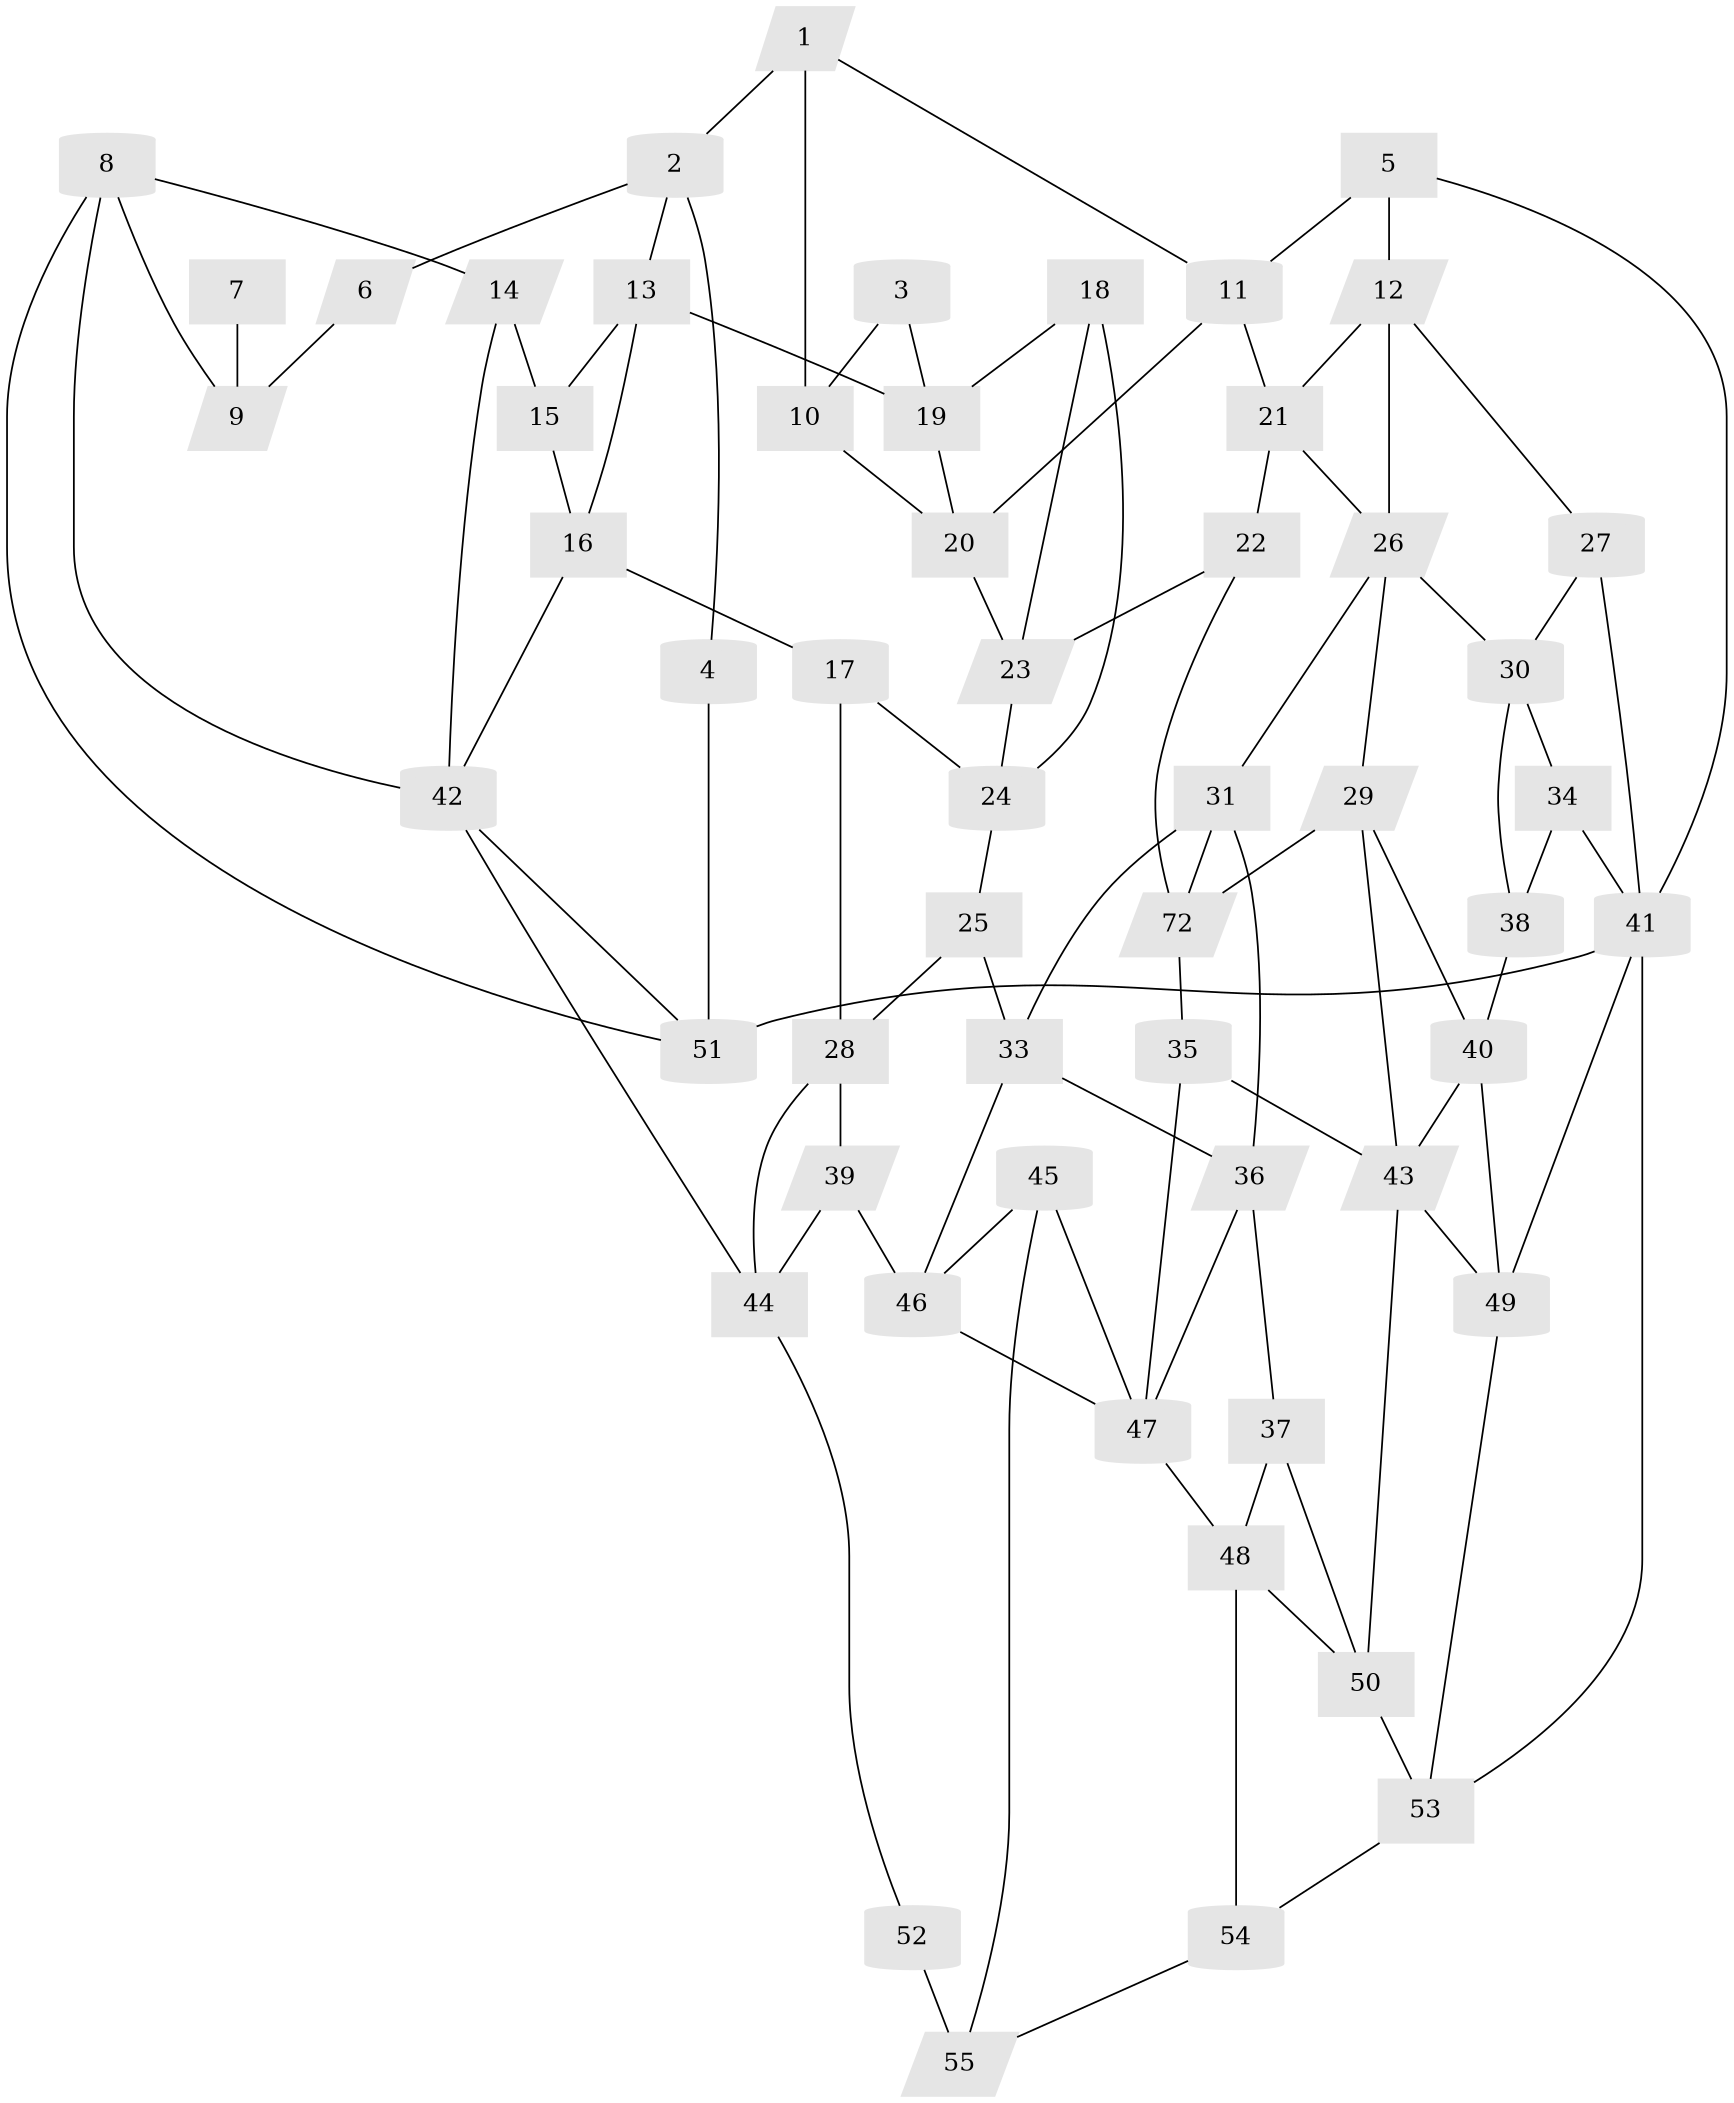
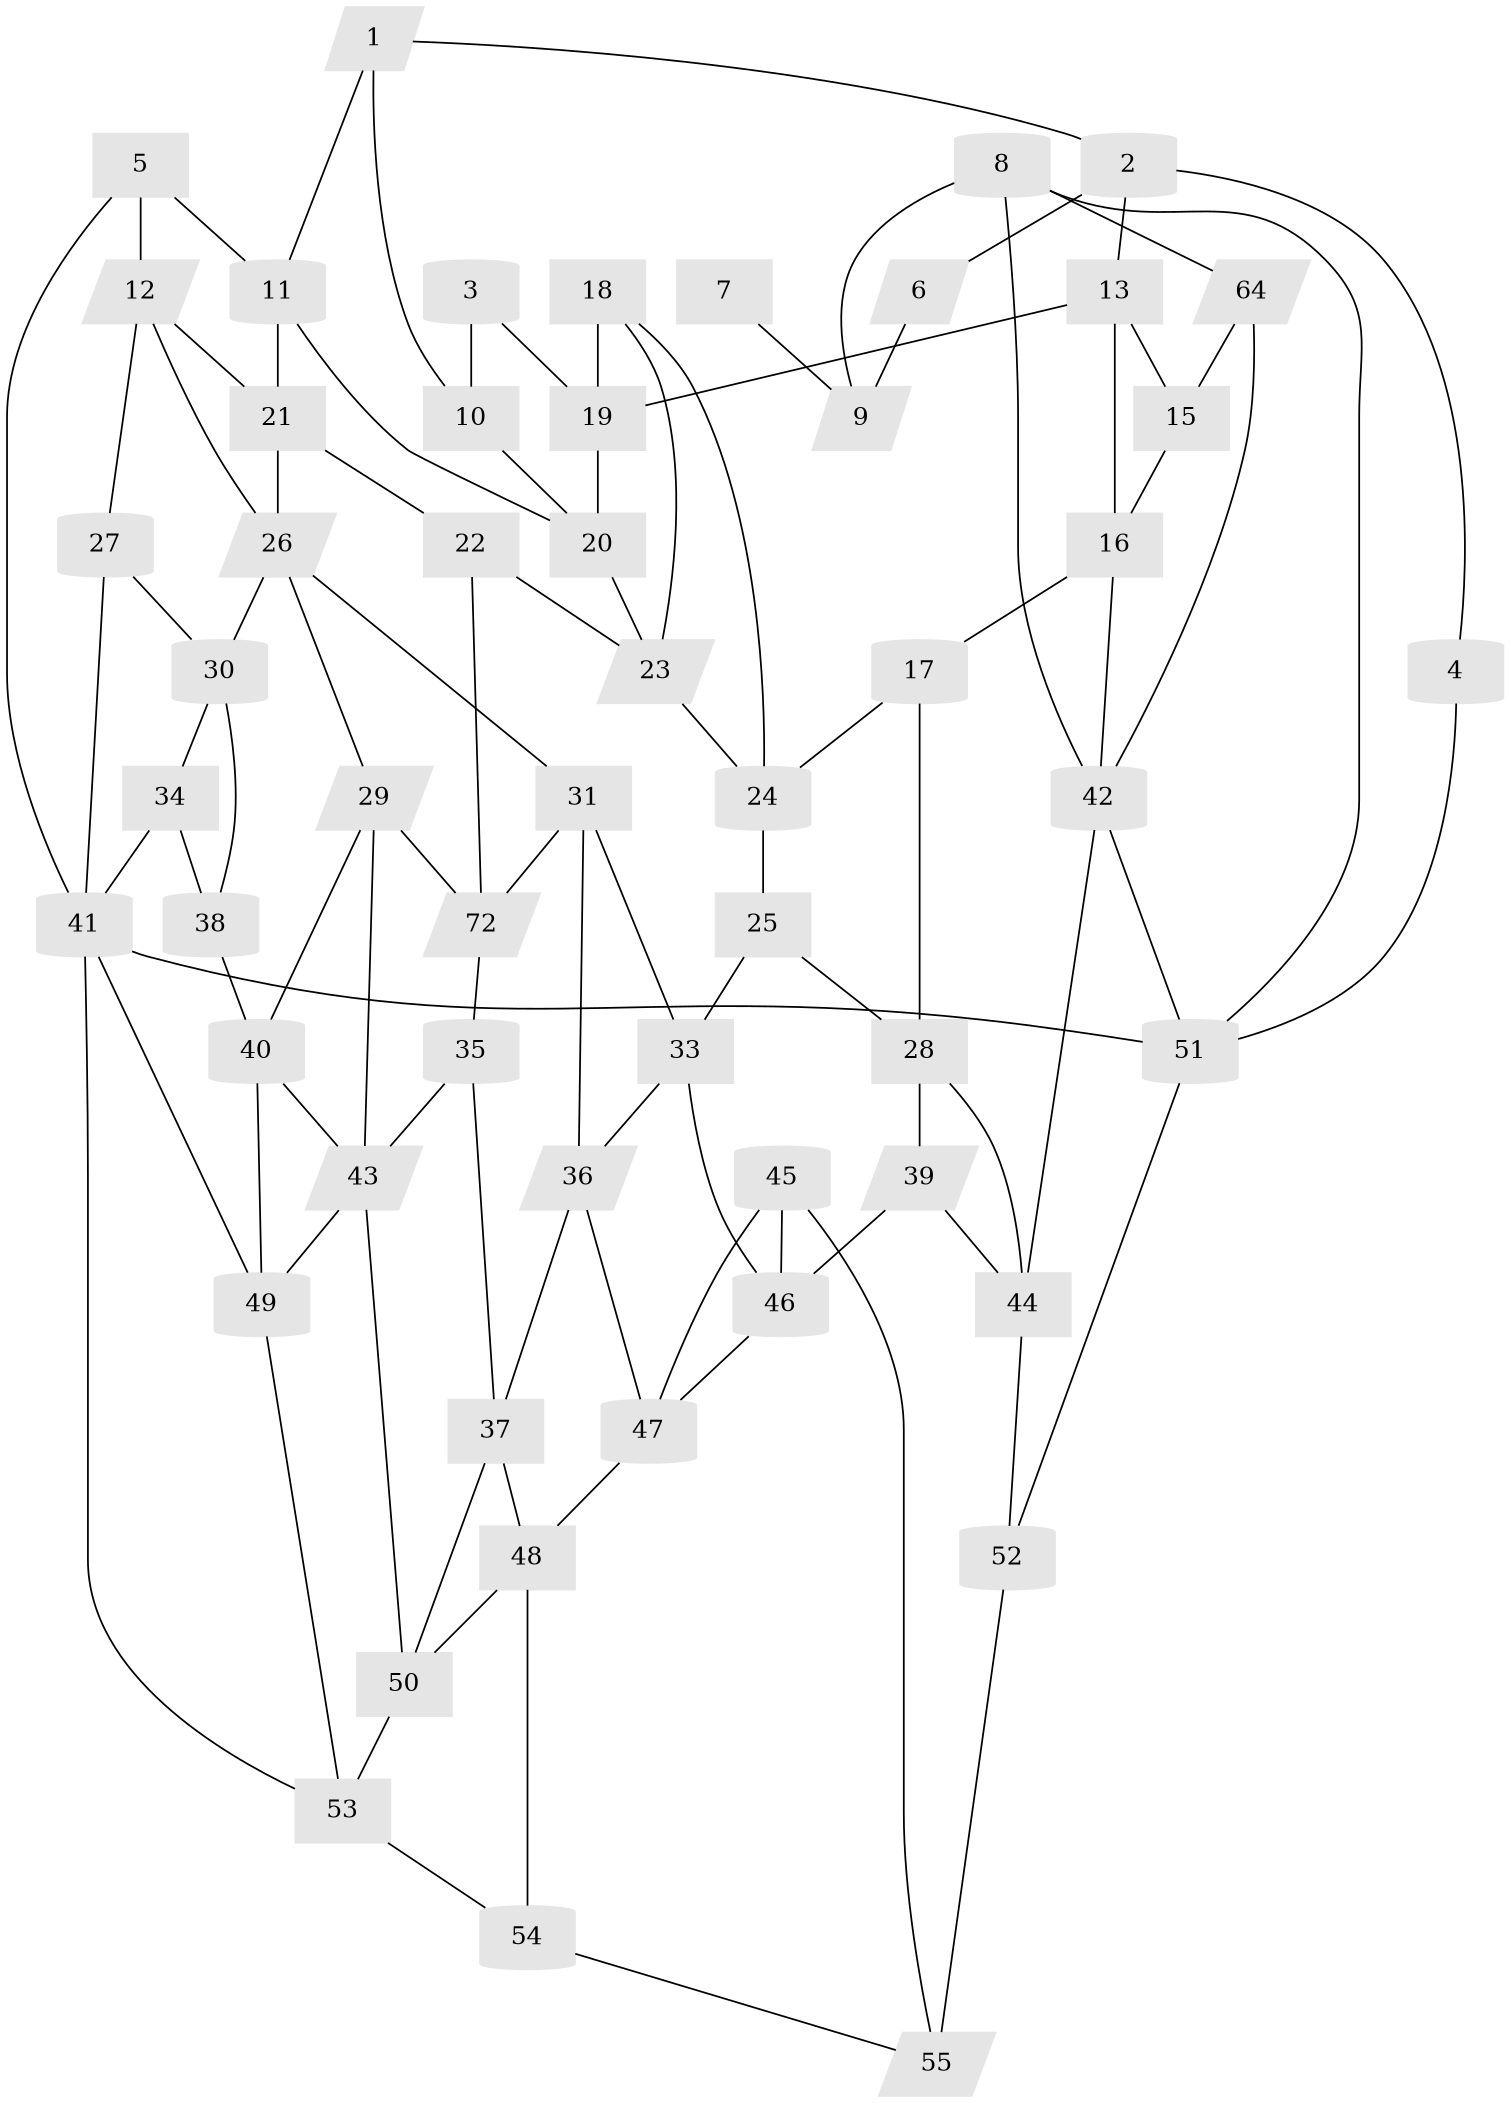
node "14": label "14" -> "64"
edge "35" -- "47": now "35" -- "37"
edge "51" -- "52": added
